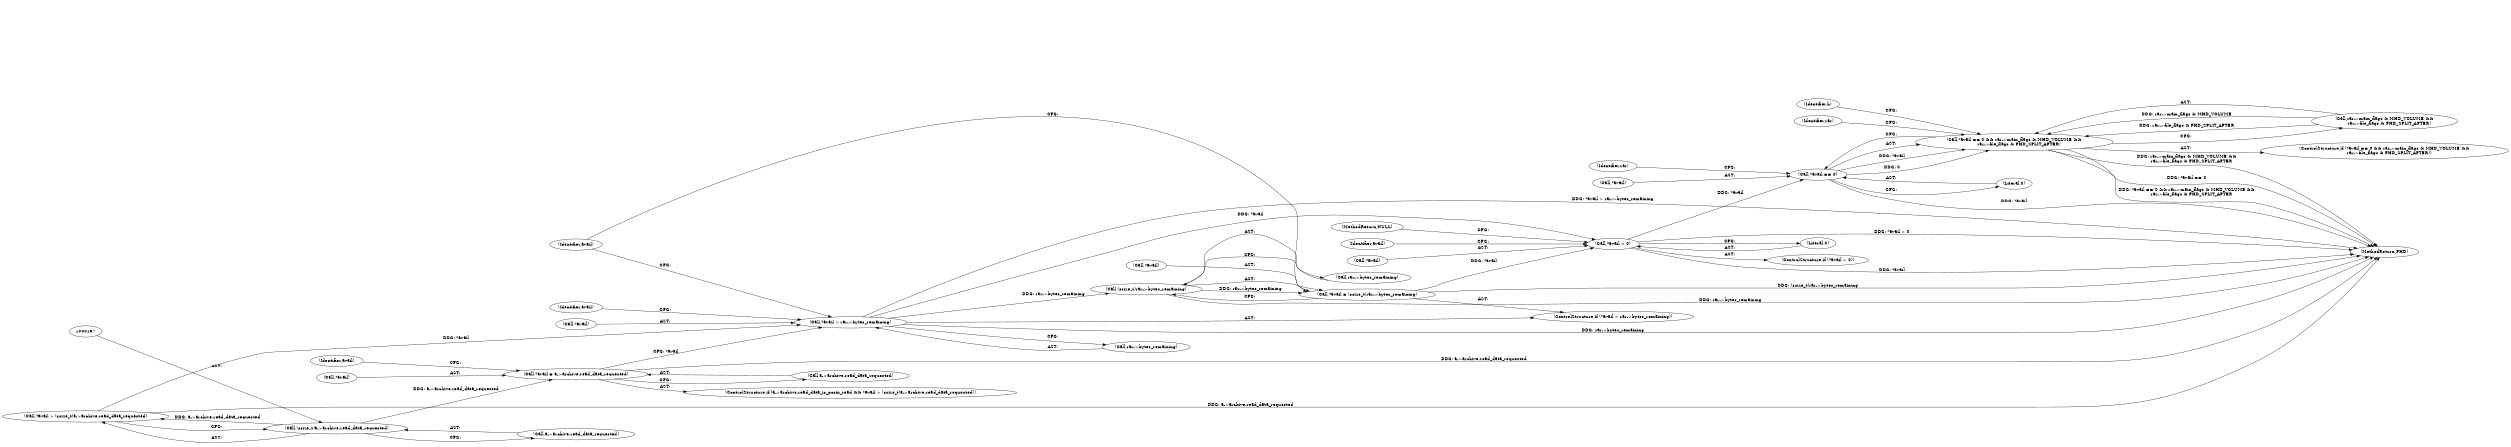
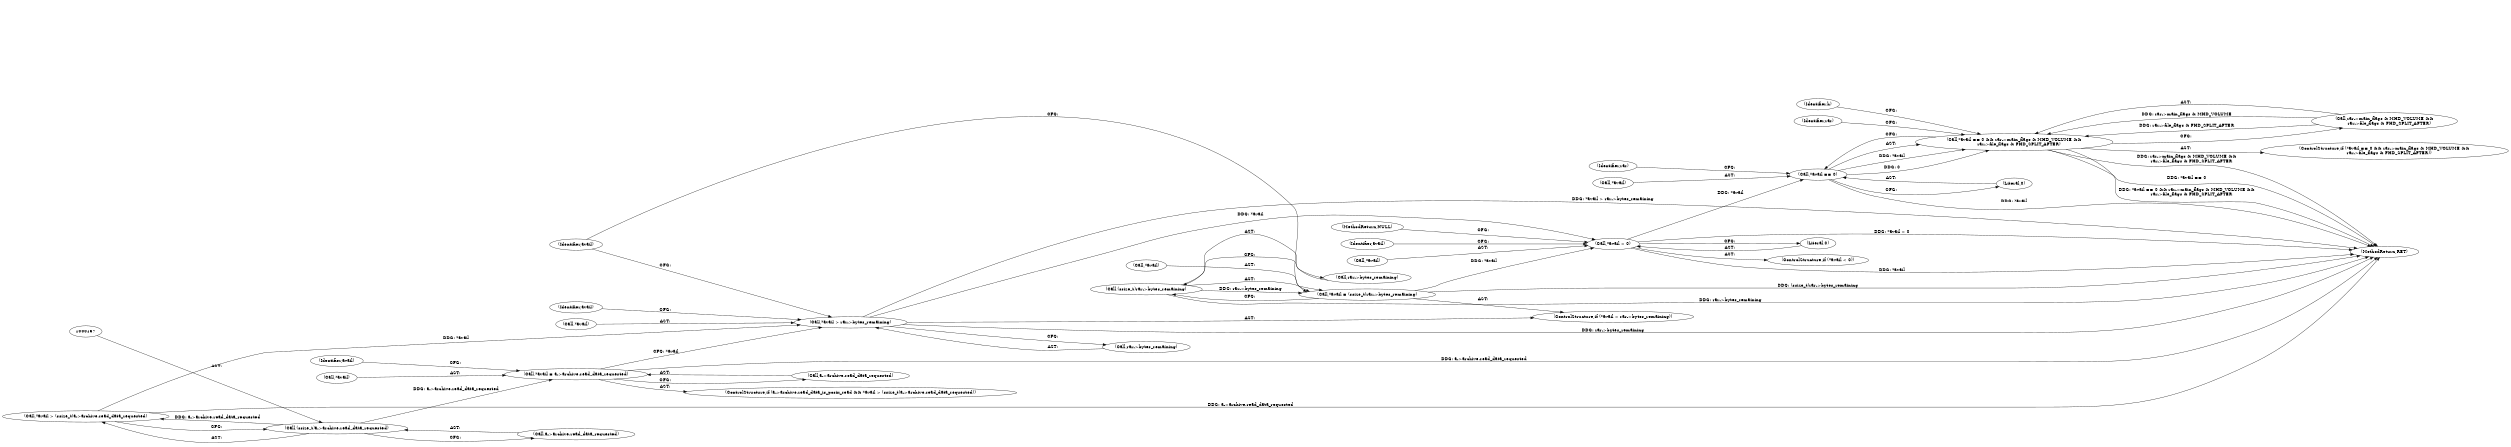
node "(MethodReturn,FHD)": label "(MethodReturn,FHD)" -> "(MethodReturn,RET)"
edge "(Call,*avail > rar->bytes_remaining)" -> "(Call,(ssize_t)rar->bytes_remaining)": removed, label "DDG: rar->bytes_remaining"
